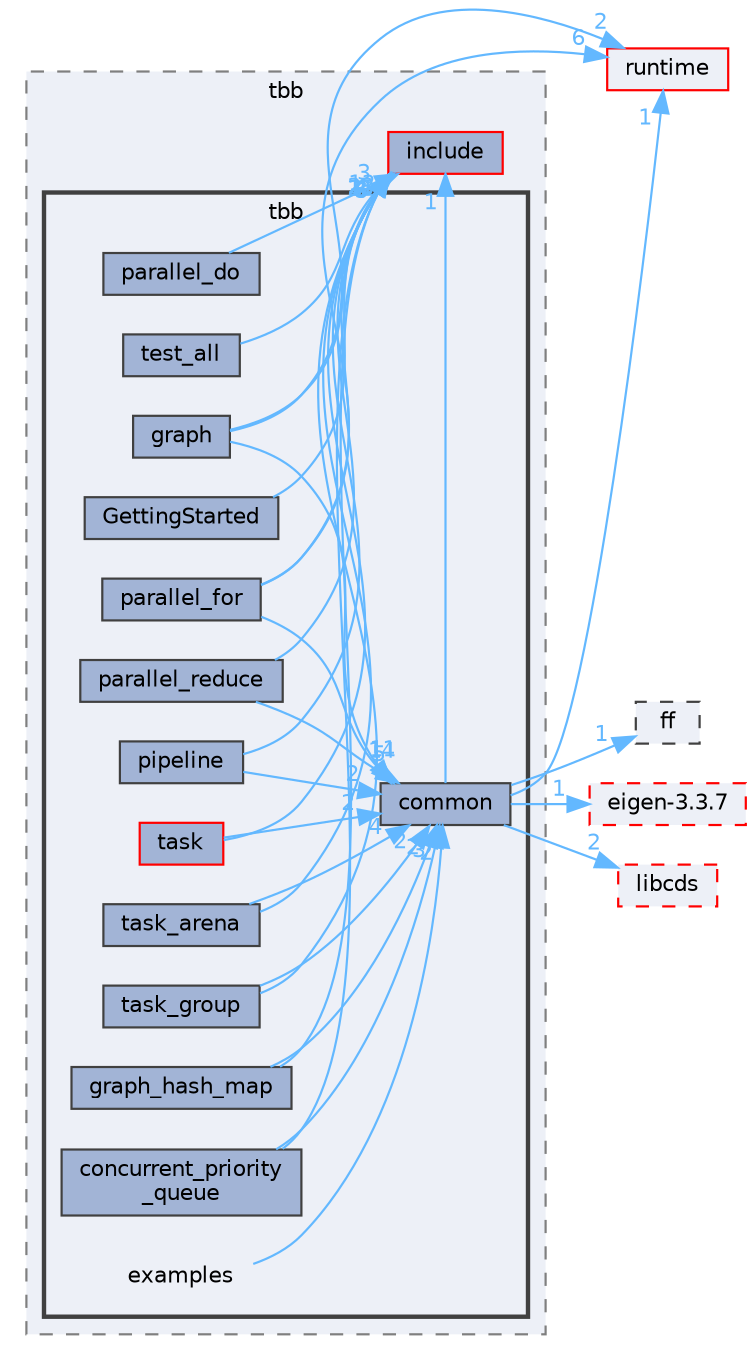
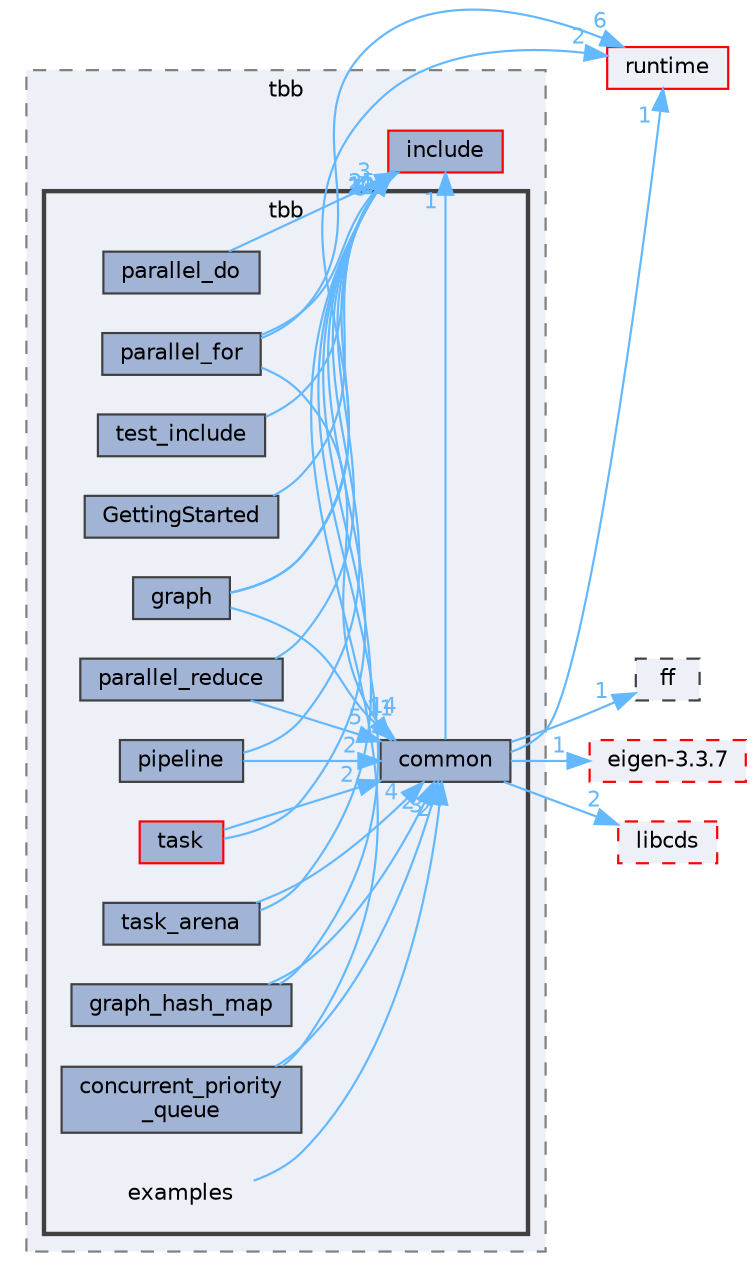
node "test_all": label "test_all" -> "test_include"
node "task_group": removed
